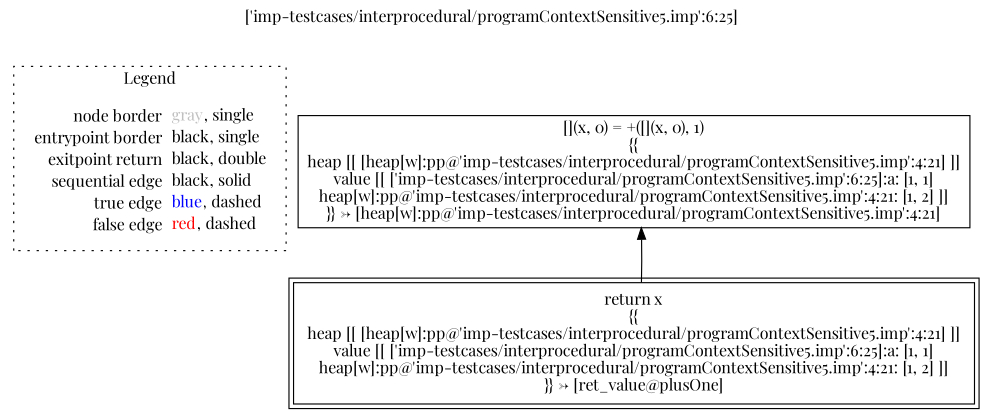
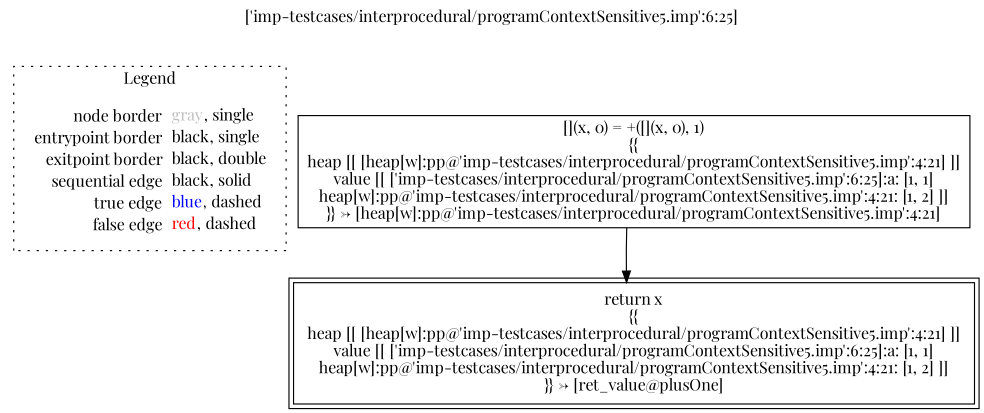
node "node border": text "exitpoint return" -> "exitpoint border"
edge "return x" -> "[](x, 0) = +([](x, 0), 1)": reversed
